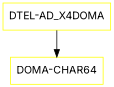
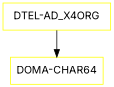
node "DTEL-AD_X4DOMA": label "DTEL-AD_X4DOMA" -> "DTEL-AD_X4ORG"
